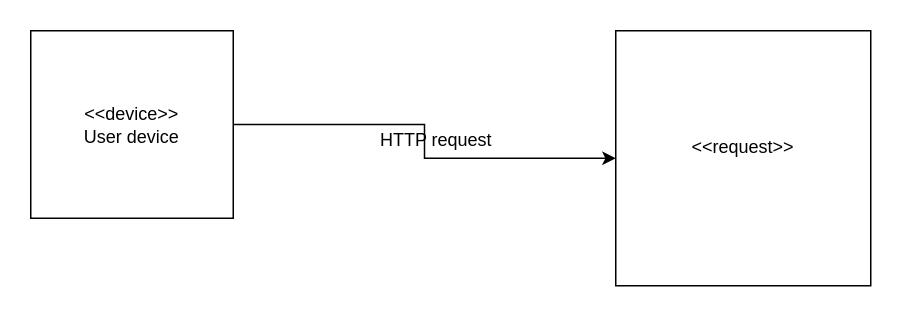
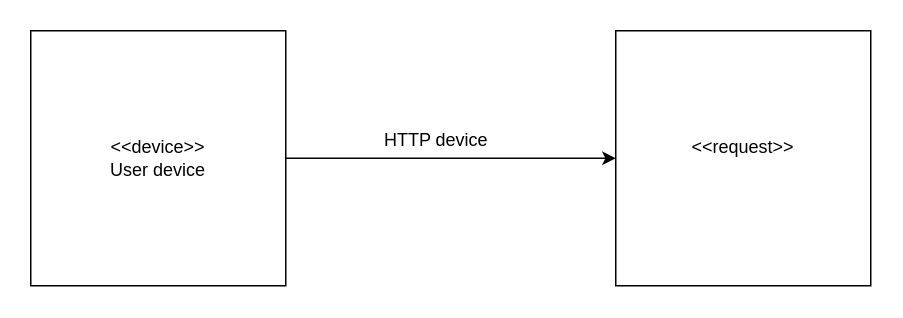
node "<<device>> User device": size 203x188 -> 255x255
node "HTTP request": label "HTTP request" -> "HTTP device"
